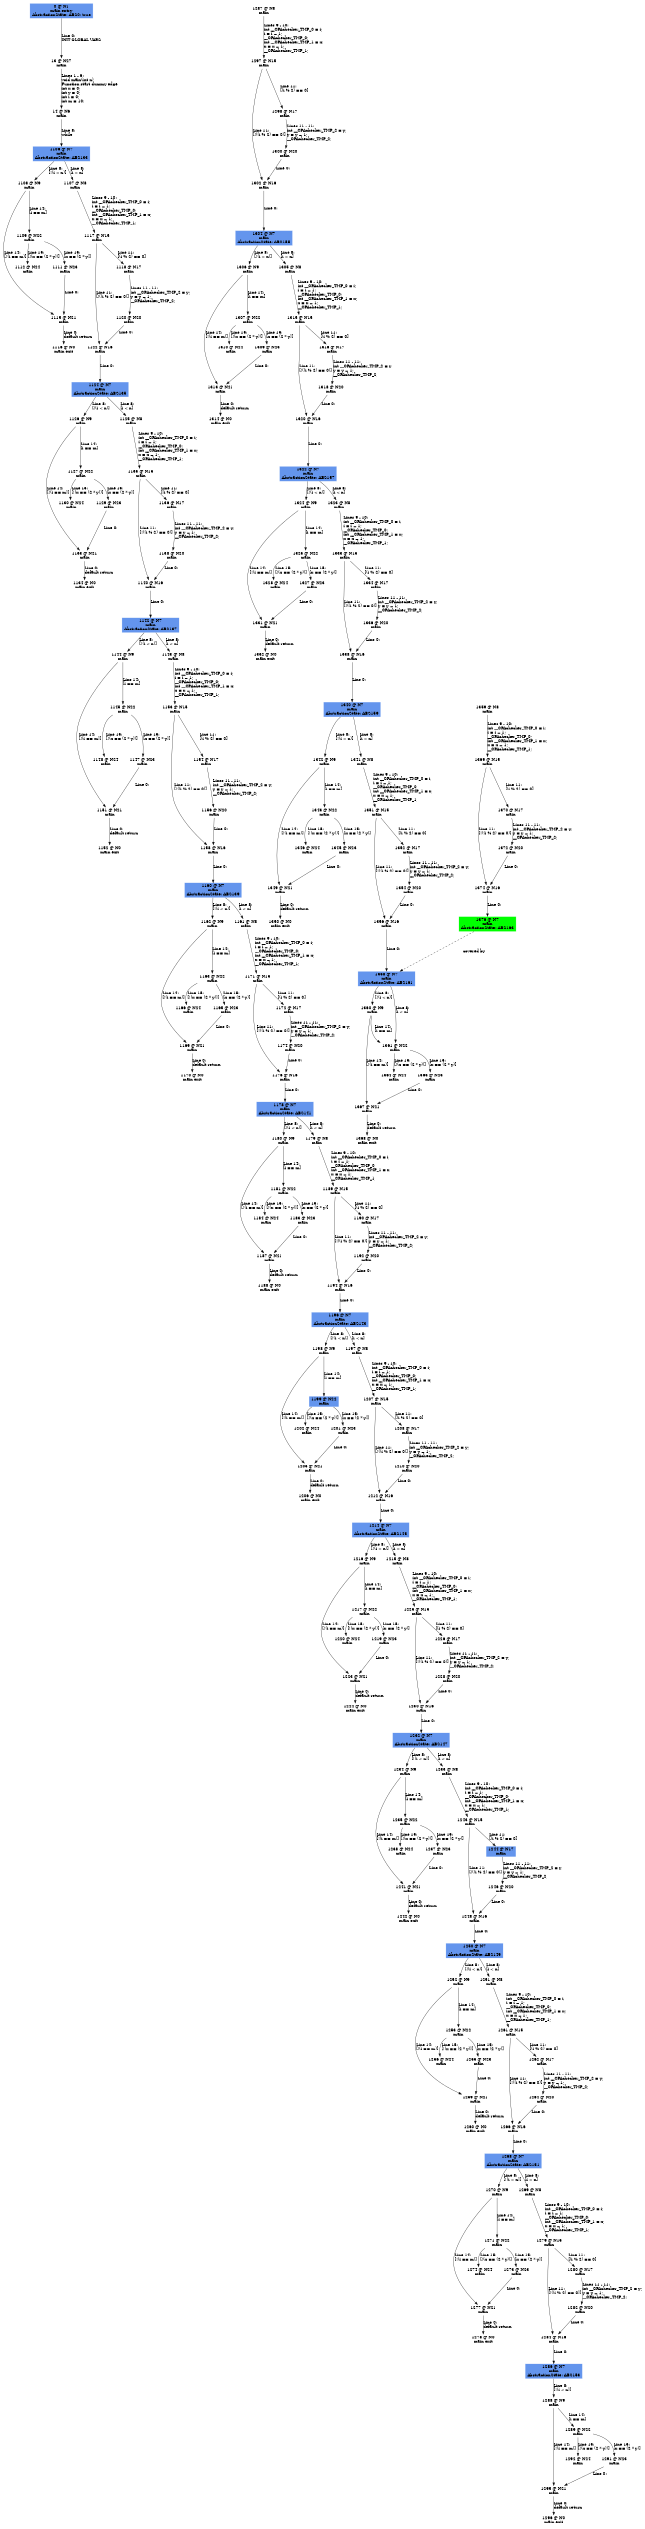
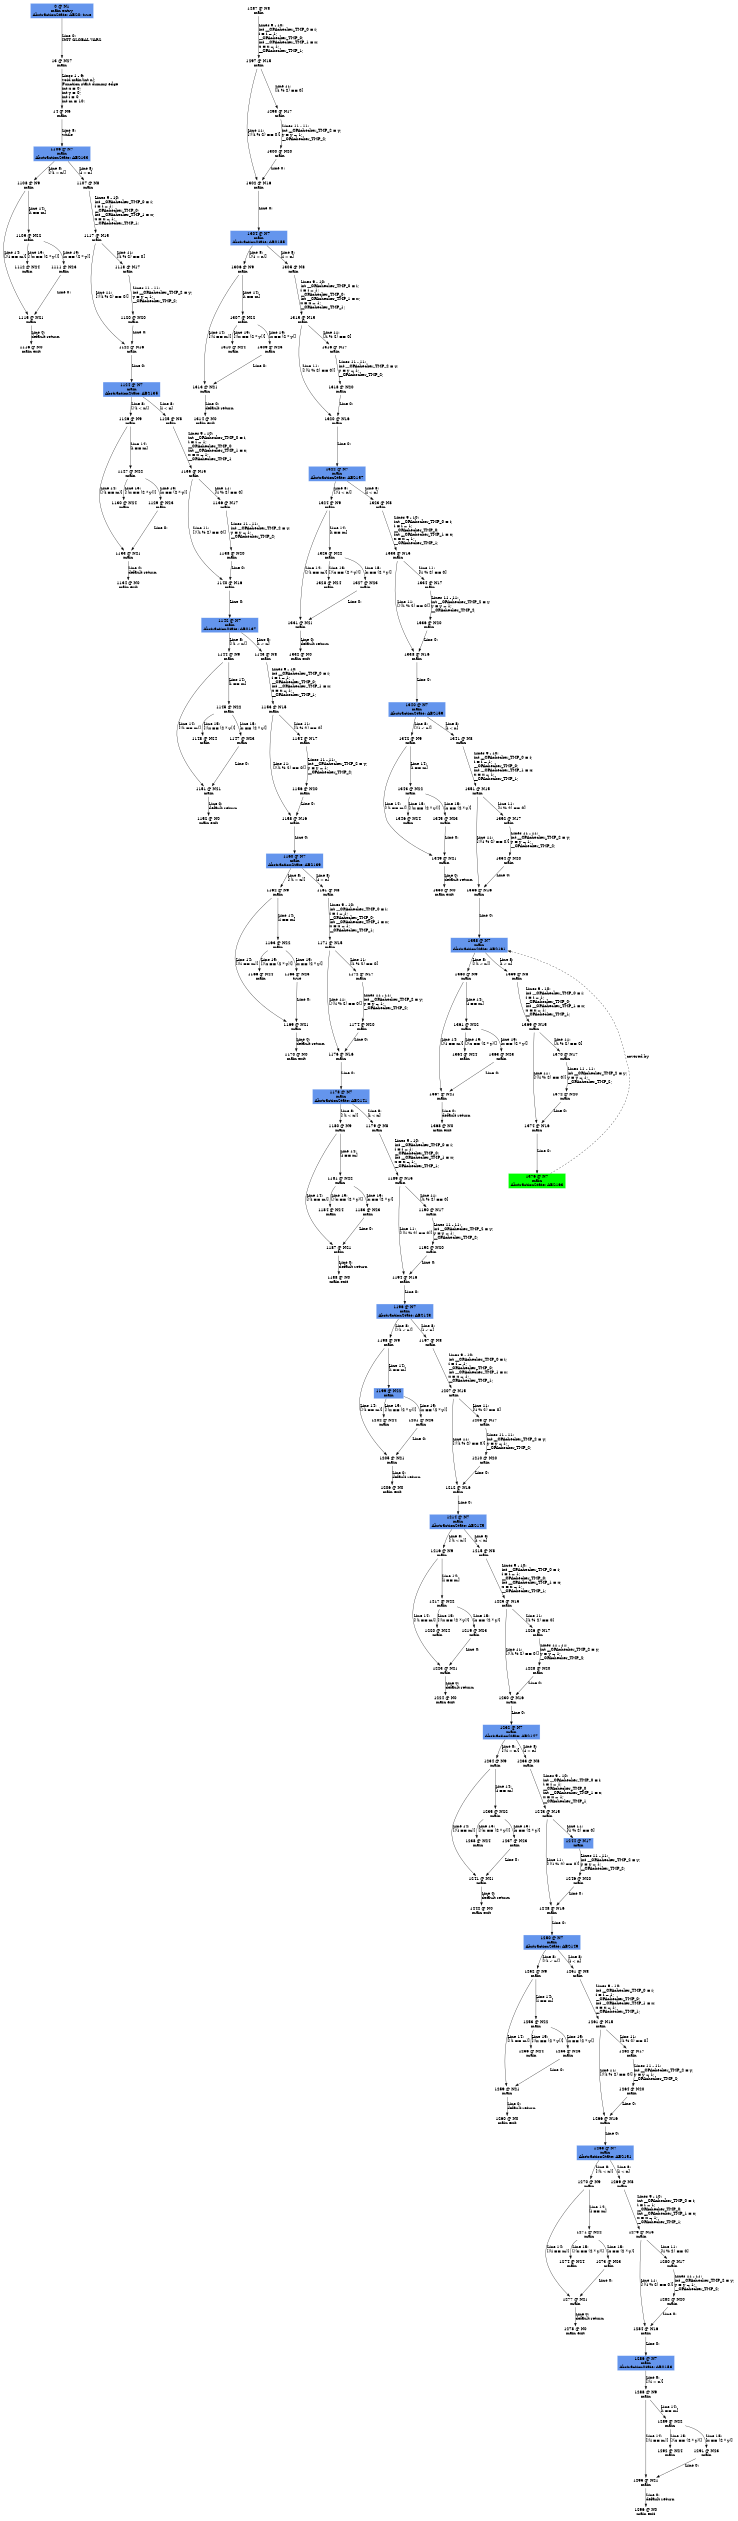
node "1165 @ N23 main": label "1165 @ N23 main" -> "1165 @ N23 true"
edge "1358 @ N7 main AbstractionState: ABS161" -> "1361 @ N22 main": now "1358 @ N7 main AbstractionState: ABS161" -> "1359 @ N8 main"
